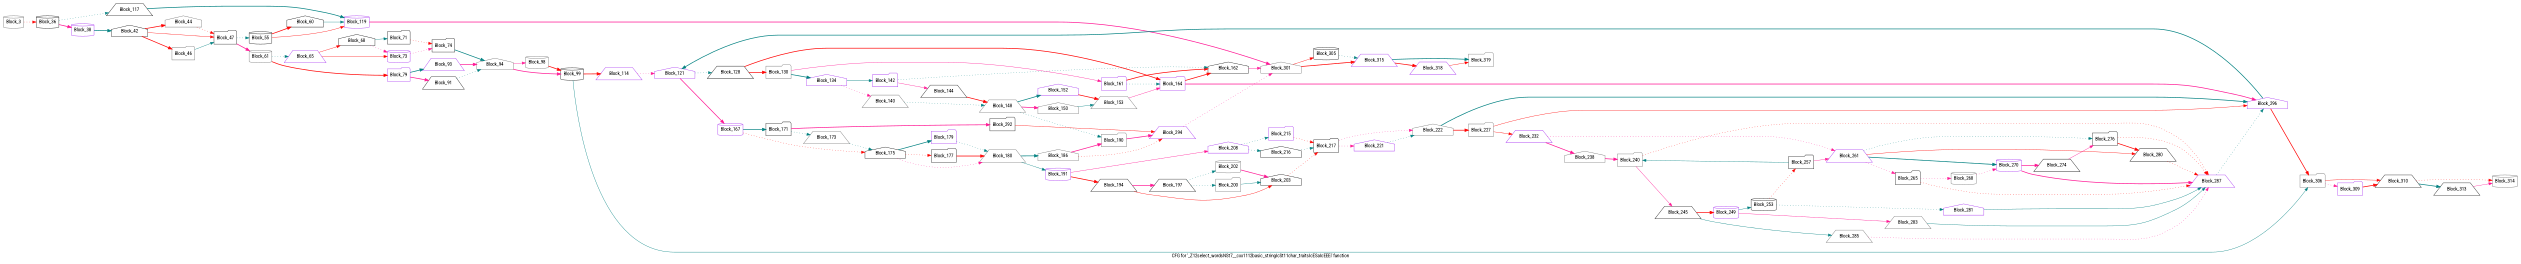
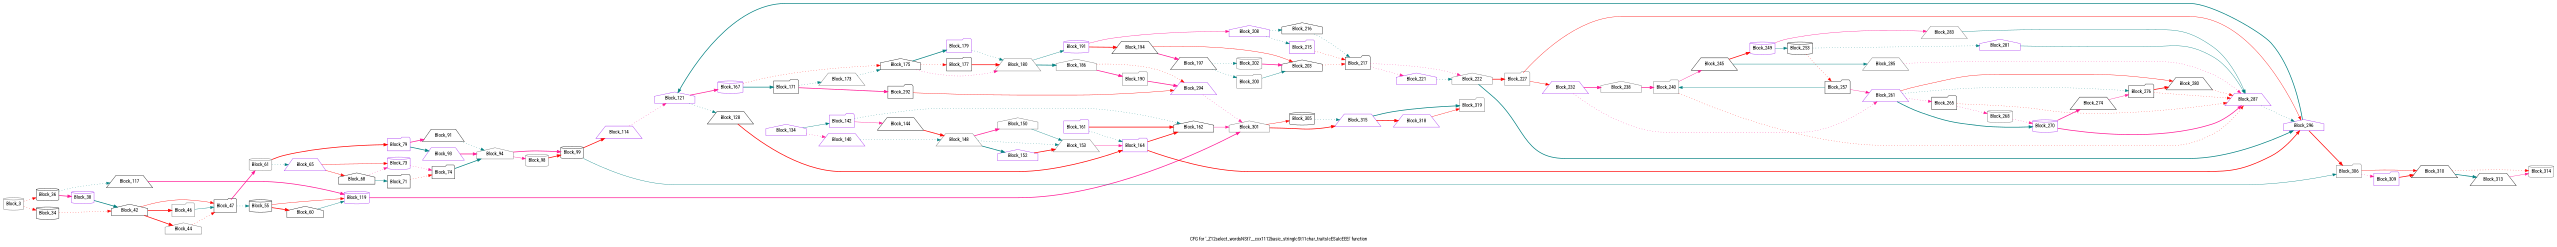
edge "Block_117" -> "Block_119": color teal -> deeppink
node "Block_130": removed
edge "Block_164" -> "Block_296": color deeppink -> red
node "Block_140": color gray40 -> purple
edge "Block_148" -> "Block_190": now "Block_148" -> "Block_153"
node "Block_34": added
